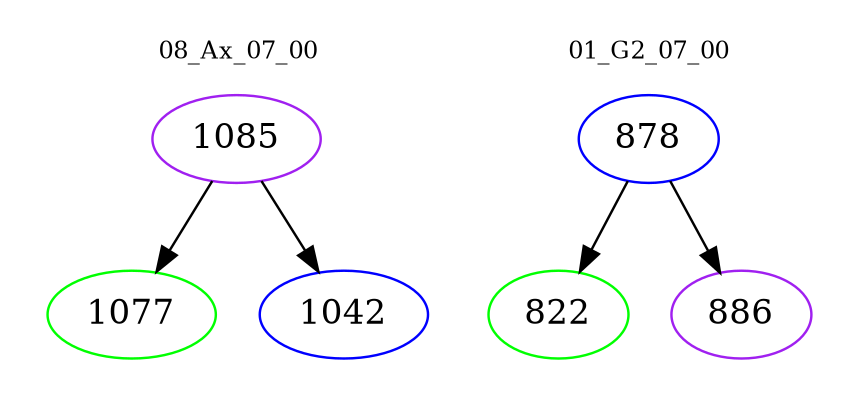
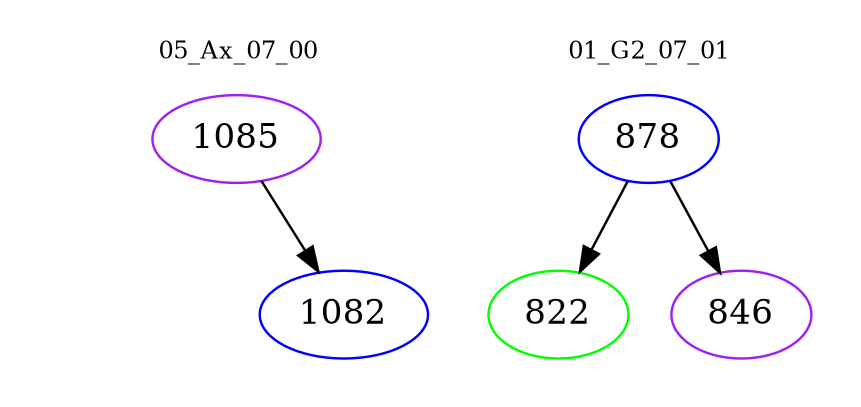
cluster "08_Ax_07_00": label "08_Ax_07_00" -> "05_Ax_07_00"
cluster "01_G2_07_00": label "01_G2_07_00" -> "01_G2_07_01"
node "1077": removed
node "1042": label "1042" -> "1082"
node "886": label "886" -> "846"
